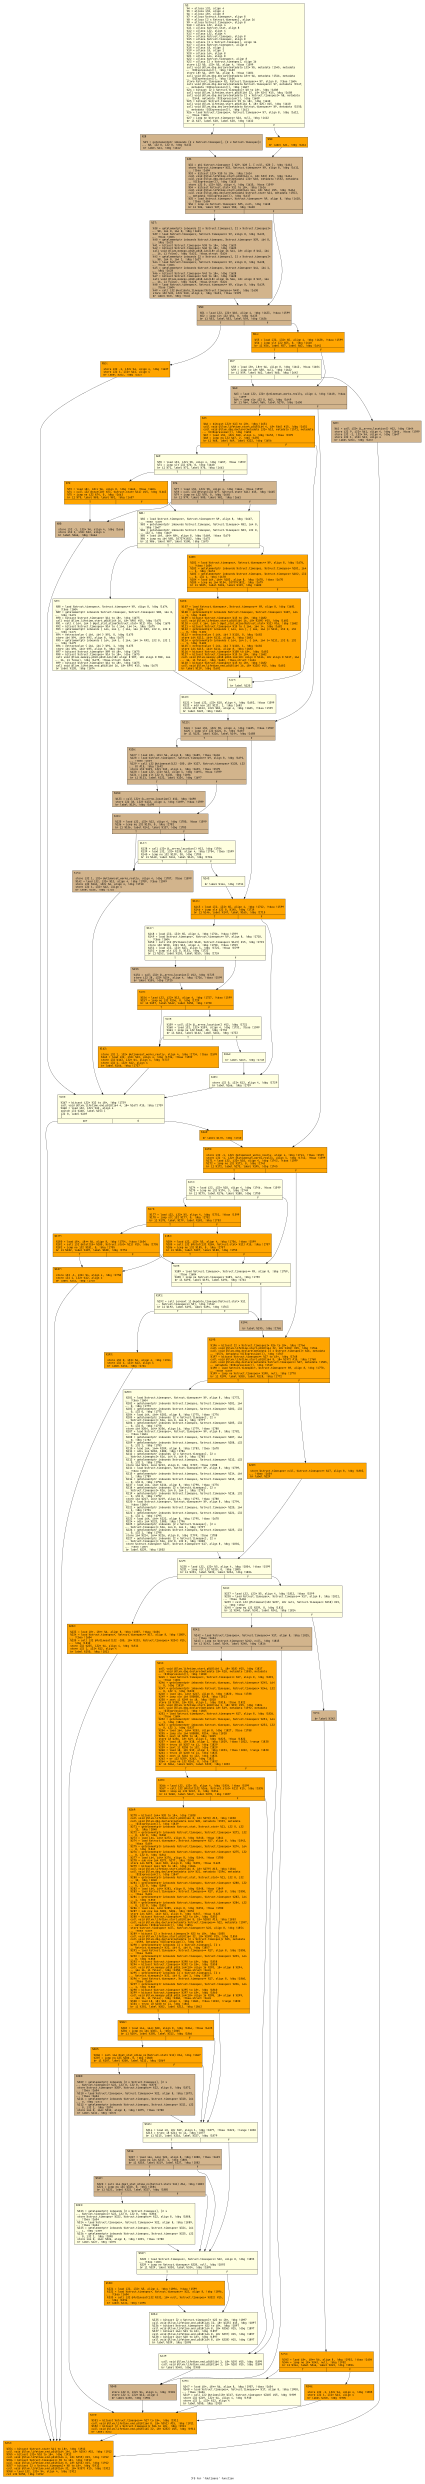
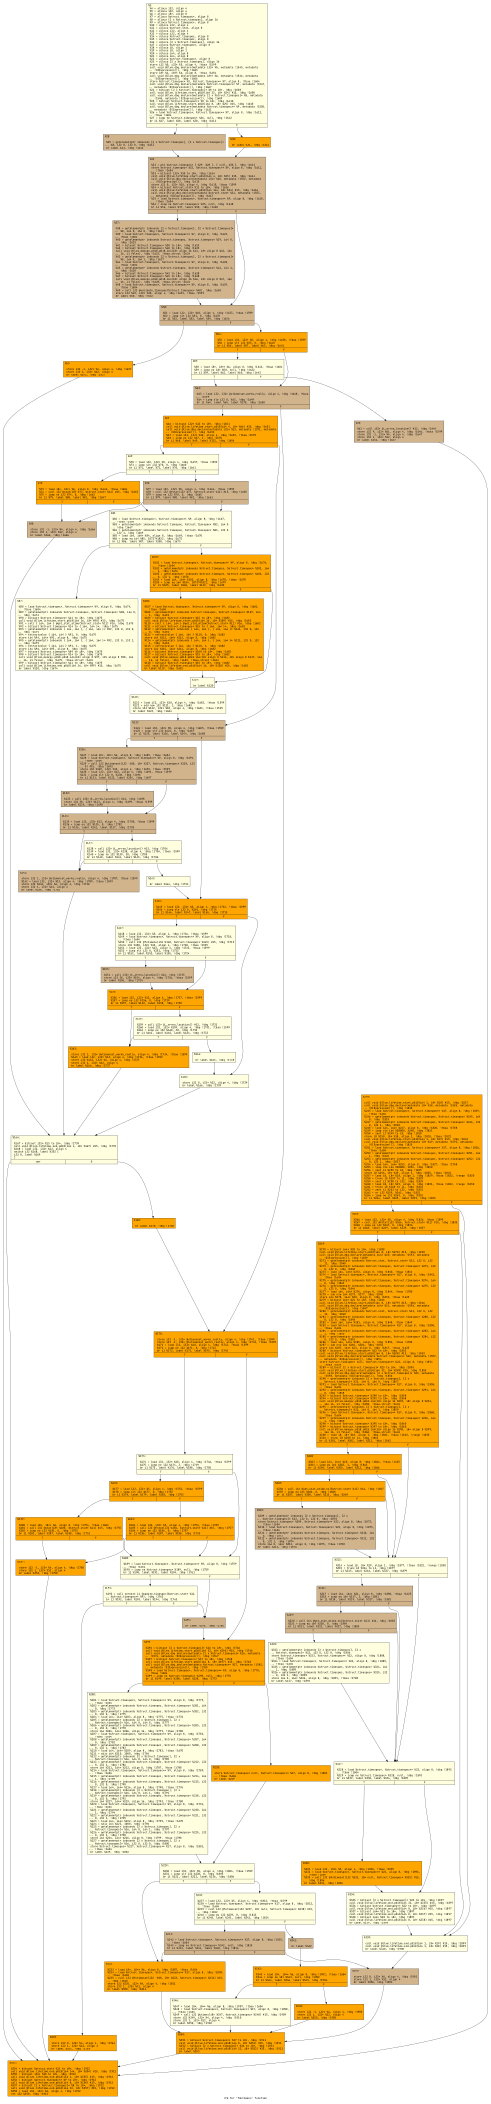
edge "%241:" -> "%244:": now "%241:" -> "%232:"
